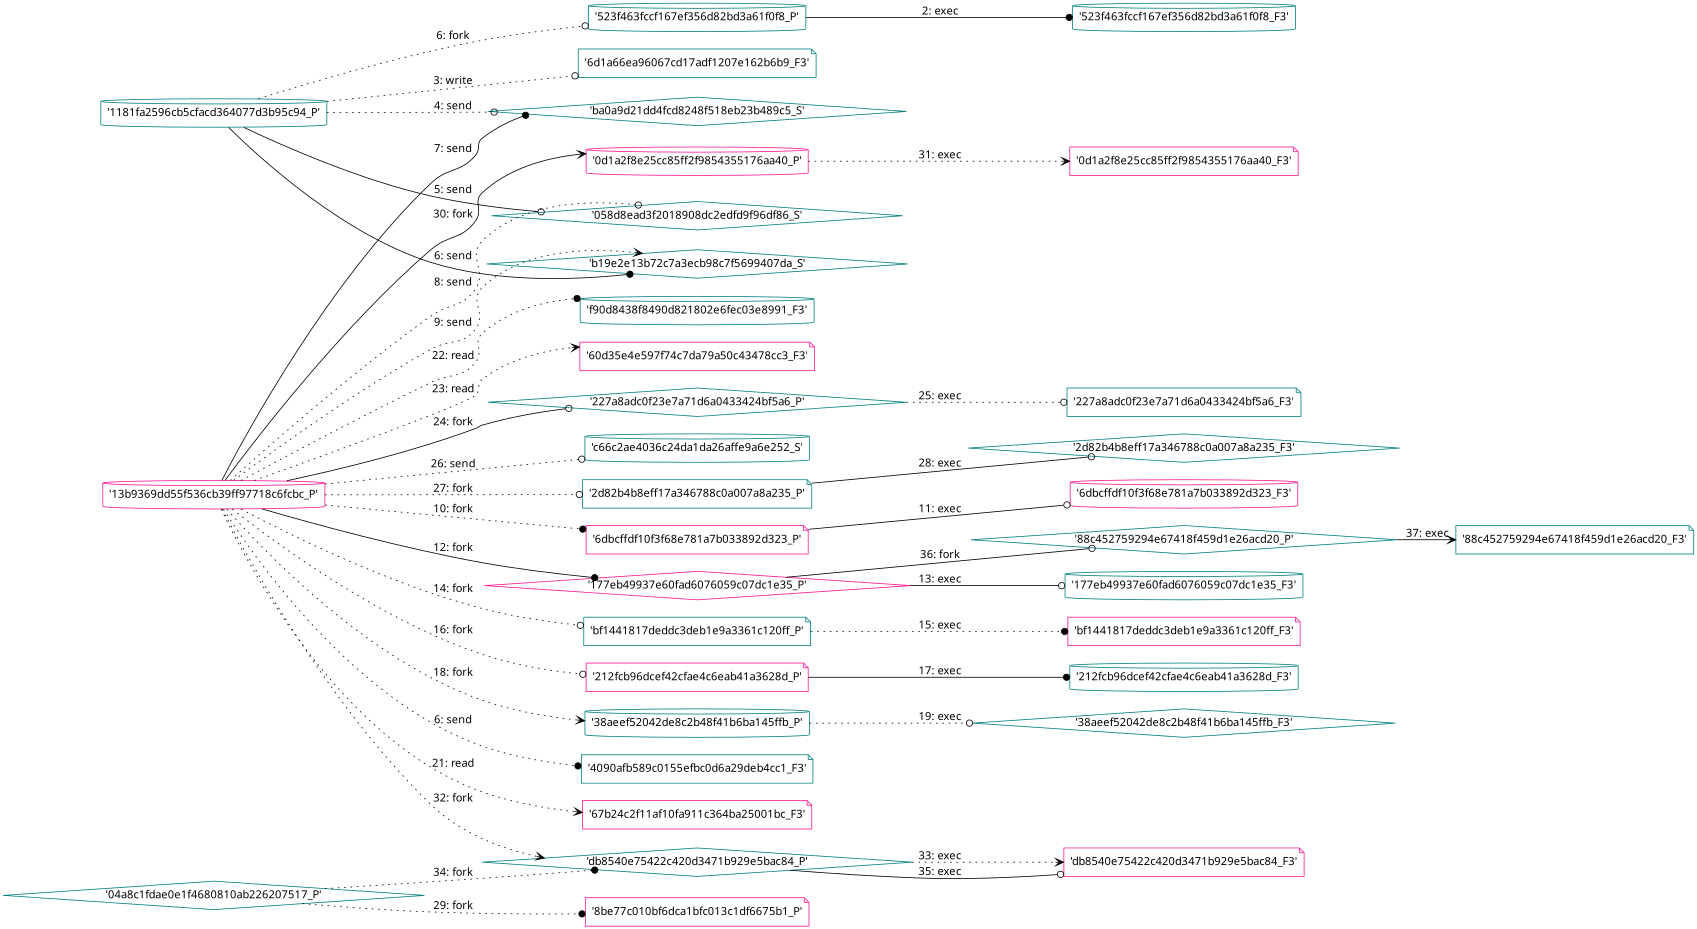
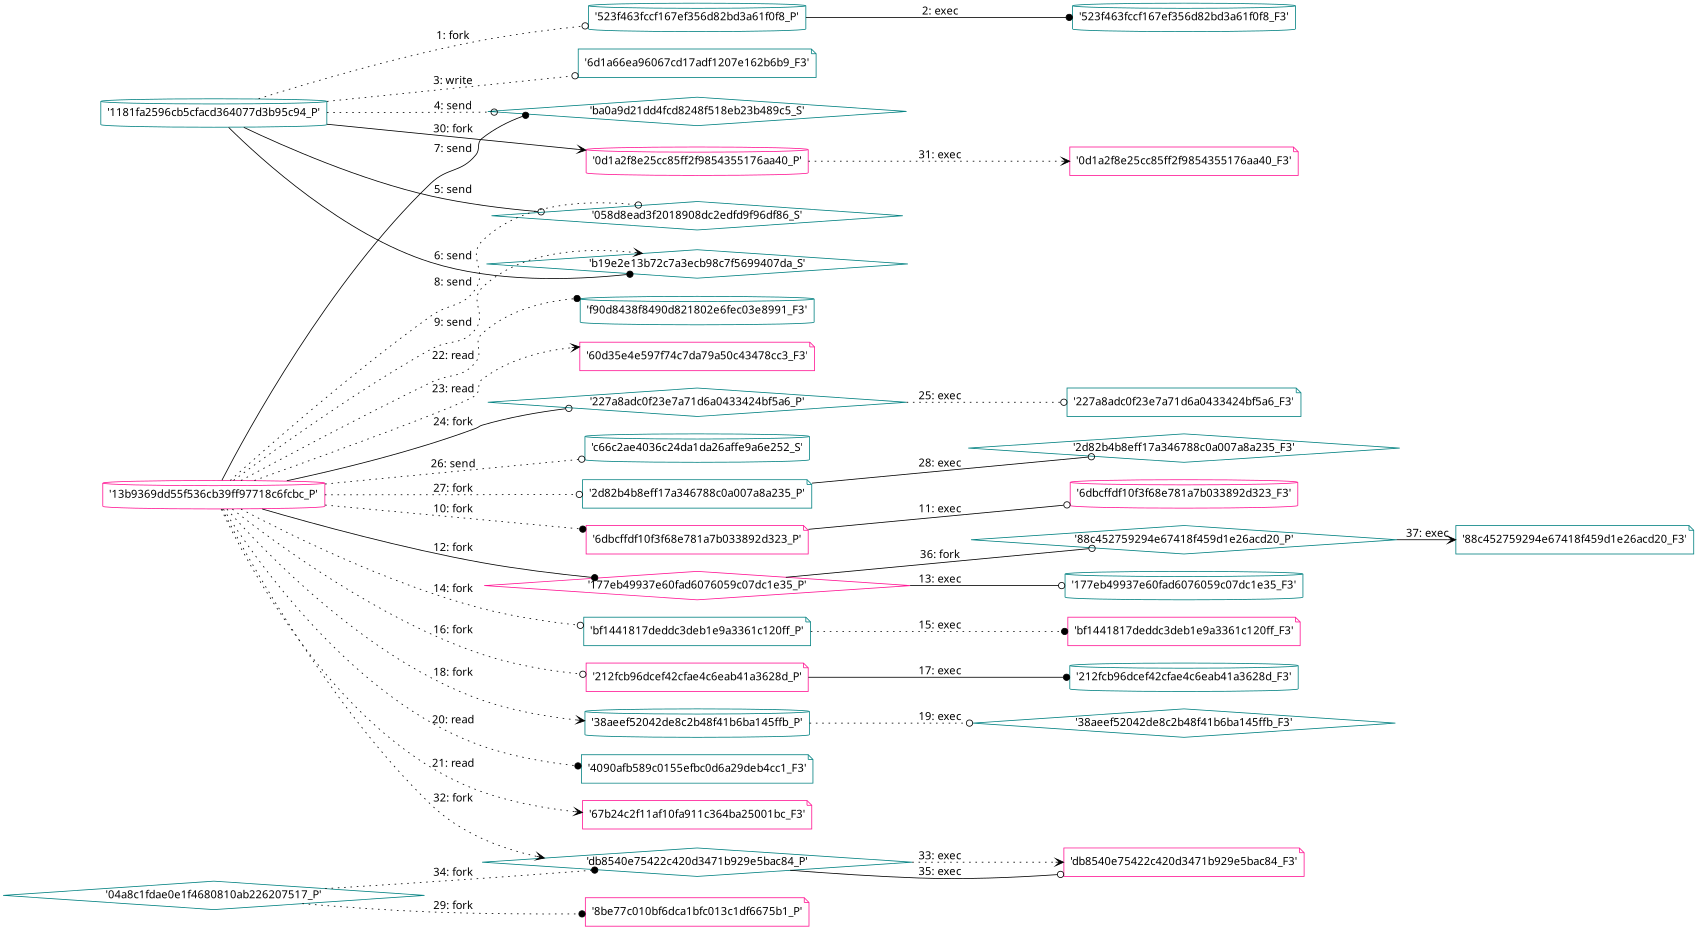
edge "'1181fa2596cb5cfacd364077d3b95c94_P'" -> "'523f463fccf167ef356d82bd3a61f0f8_P'": label "6: fork" -> "1: fork"
edge "'13b9369dd55f536cb39ff97718c6fcbc_P'" -> "'0d1a2f8e25cc85ff2f9854355176aa40_P'": now "'1181fa2596cb5cfacd364077d3b95c94_P'" -> "'0d1a2f8e25cc85ff2f9854355176aa40_P'"
edge "'13b9369dd55f536cb39ff97718c6fcbc_P'" -> "'4090afb589c0155efbc0d6a29deb4cc1_F3'": label "6: send" -> "20: read"
